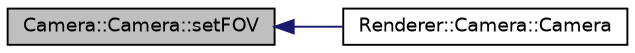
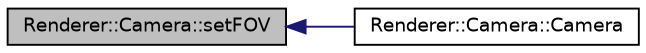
node "Camera::Camera::setFOV": label "Camera::Camera::setFOV" -> "Renderer::Camera::setFOV"
